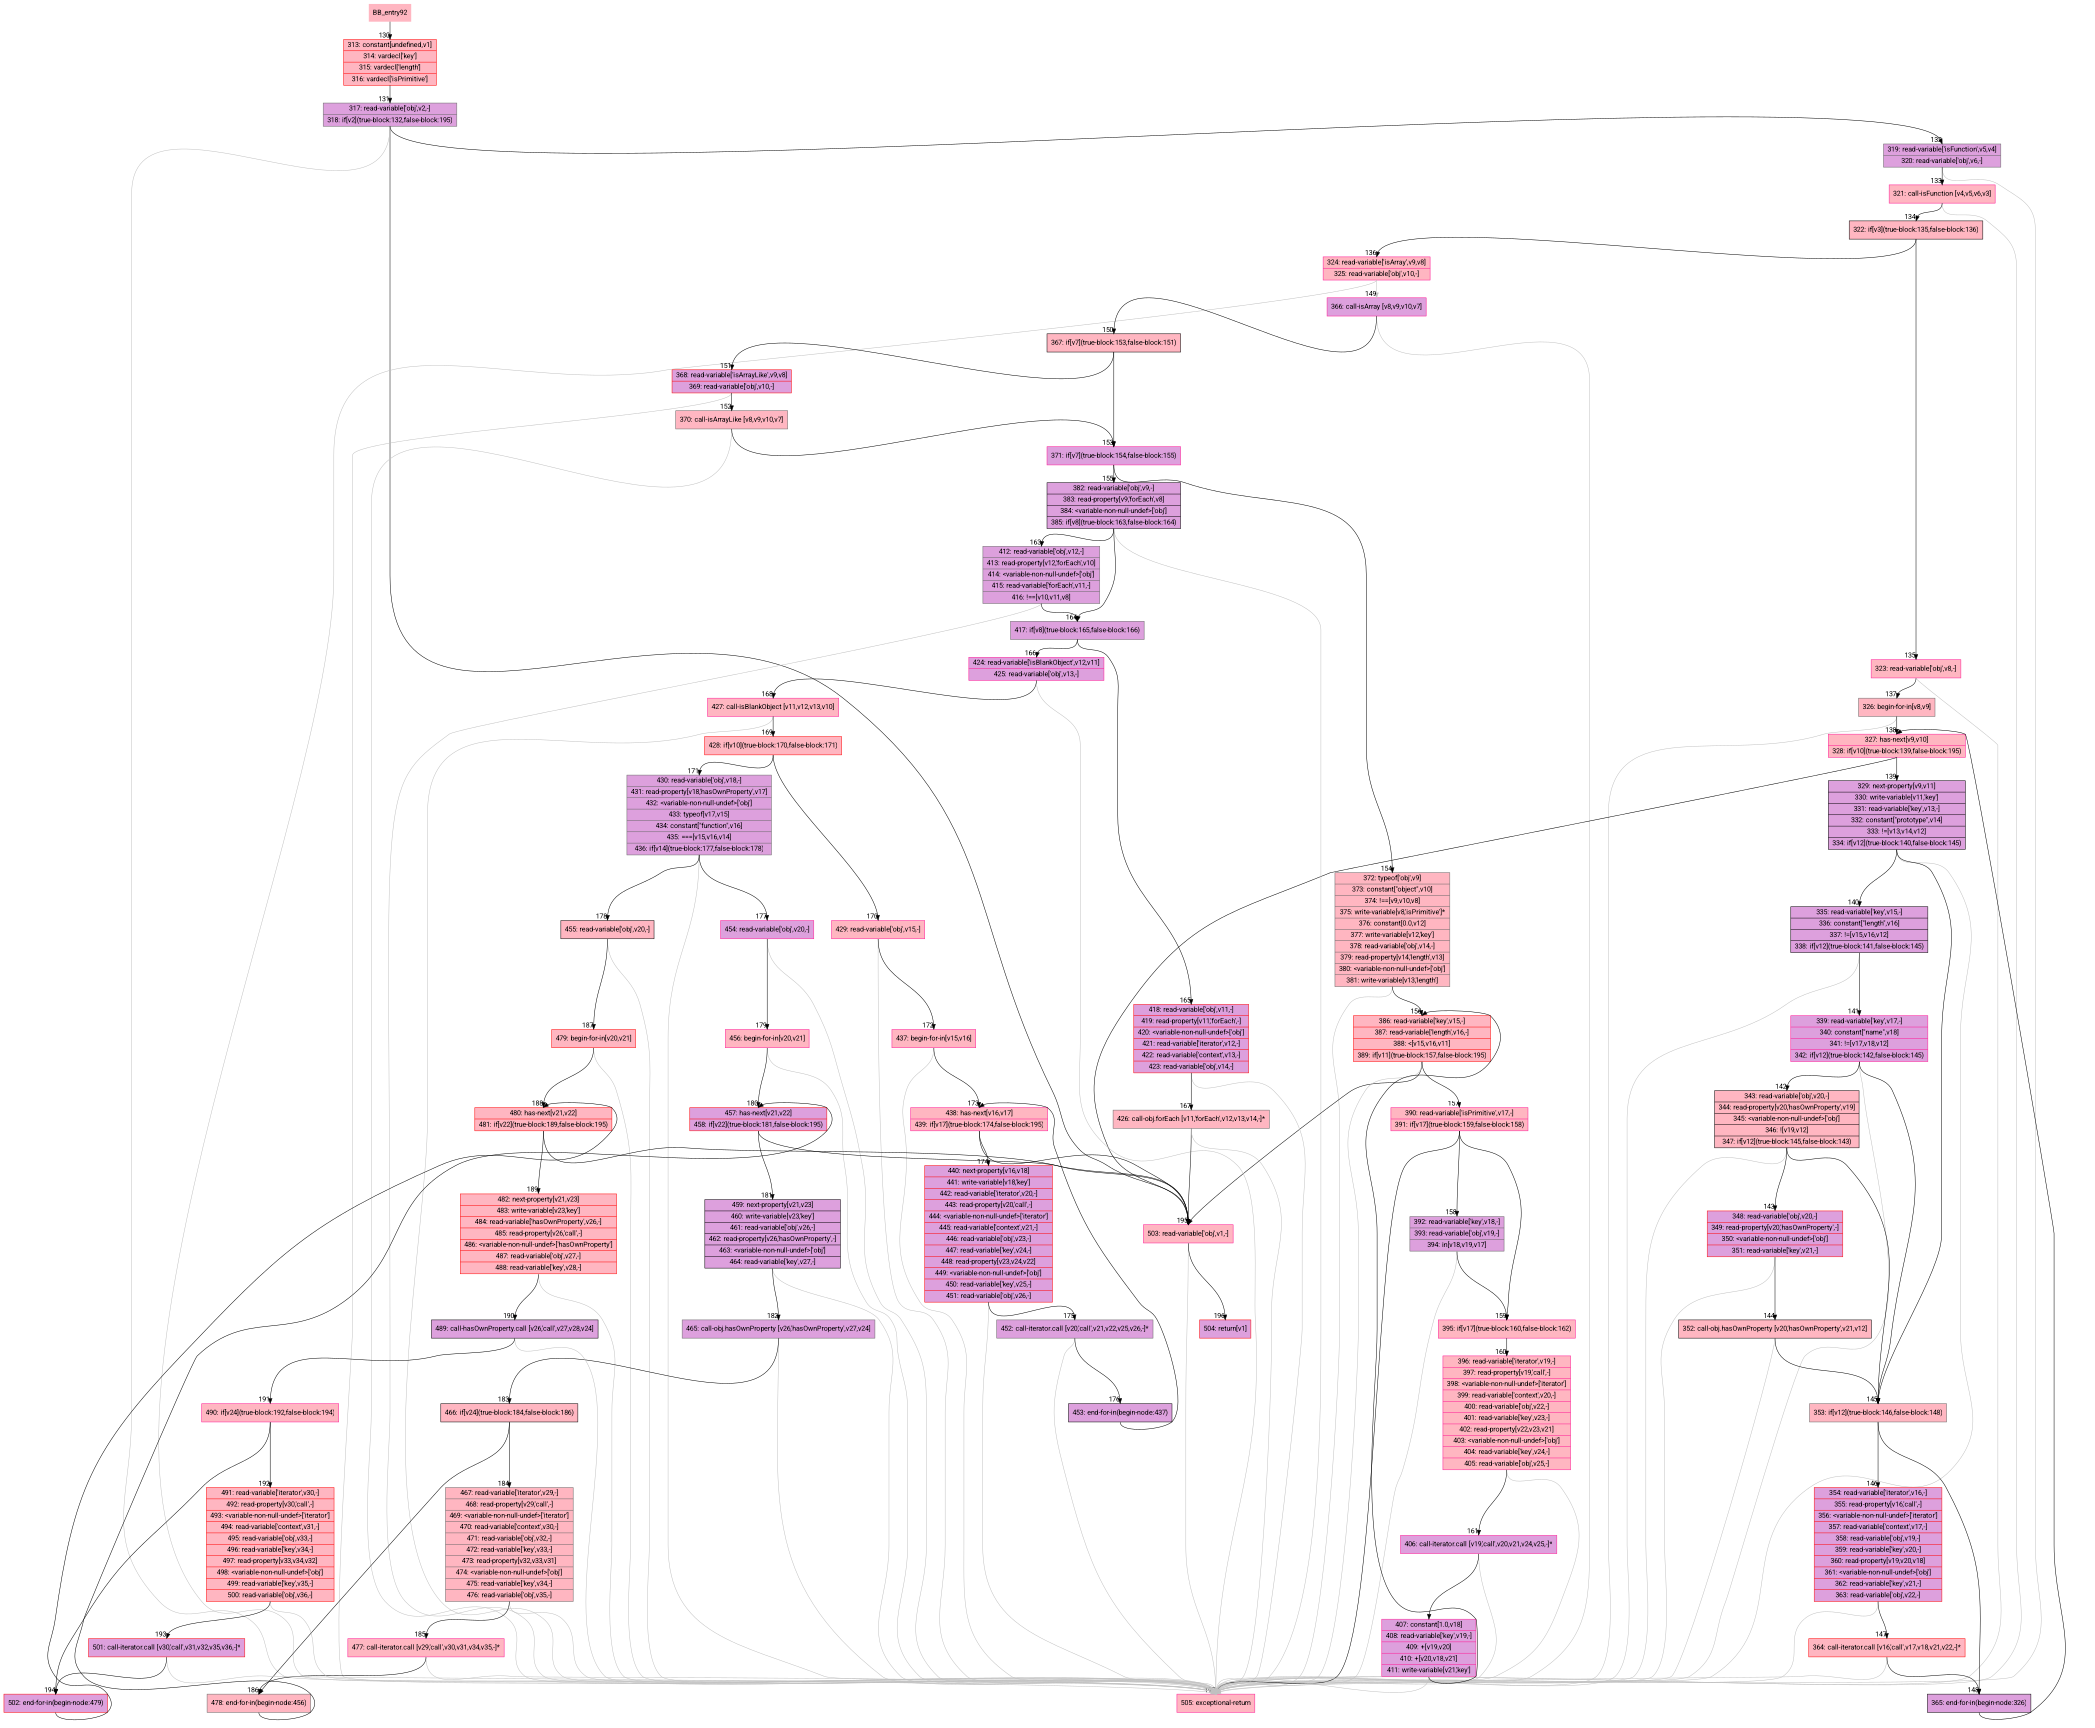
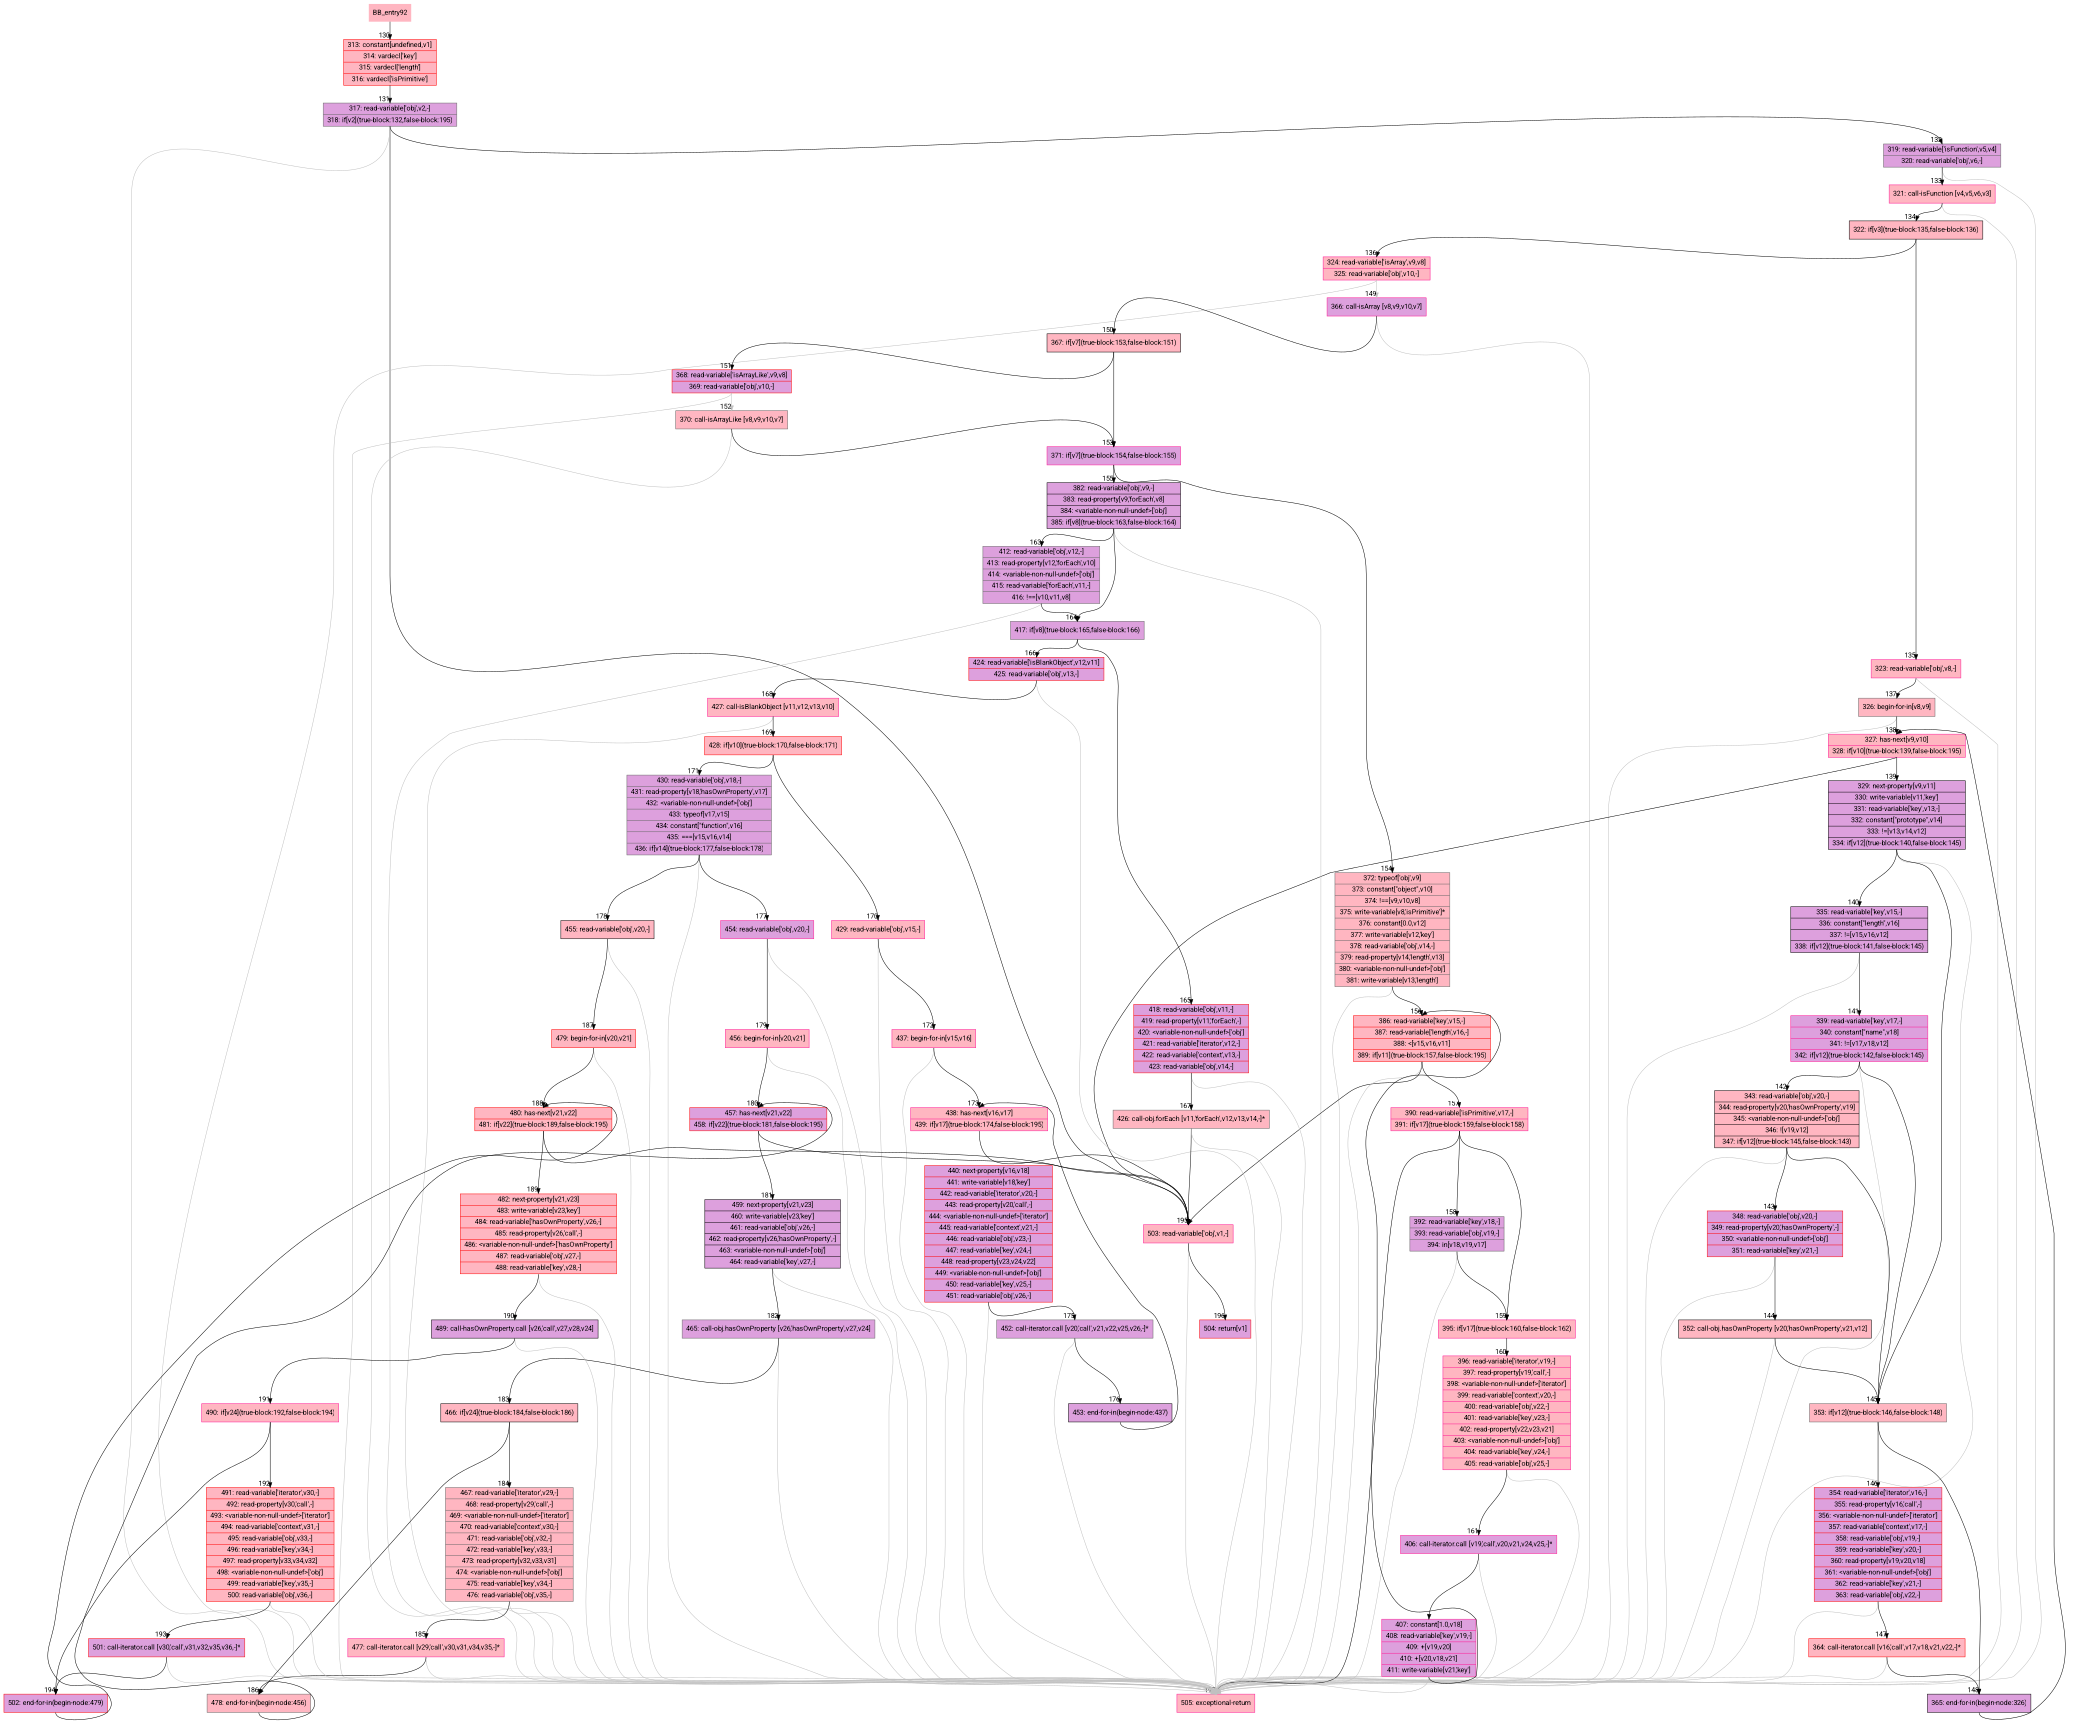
edge "368: read-variable['isArrayLike',v9,v8]" -> "370: call-isArrayLike [v8,v9,v10,v7]": color black -> gray
node "424: read-variable['isBlankObject',v12,v11]": color deeppink -> red
edge "438: has-next[v16,v17]" -> "440: next-property[v16,v18]": removed
